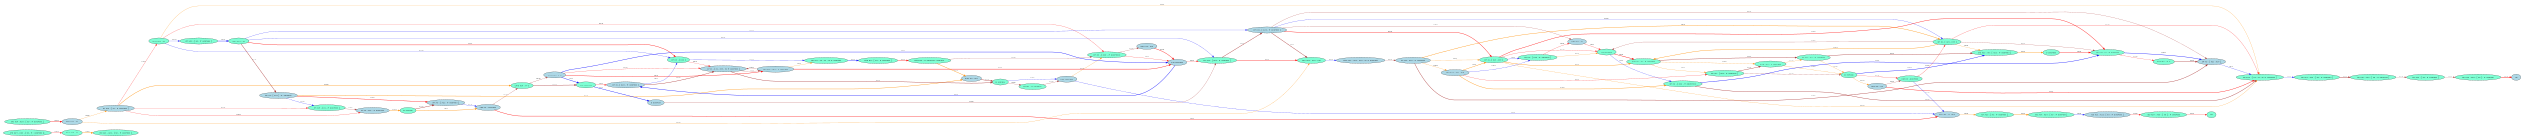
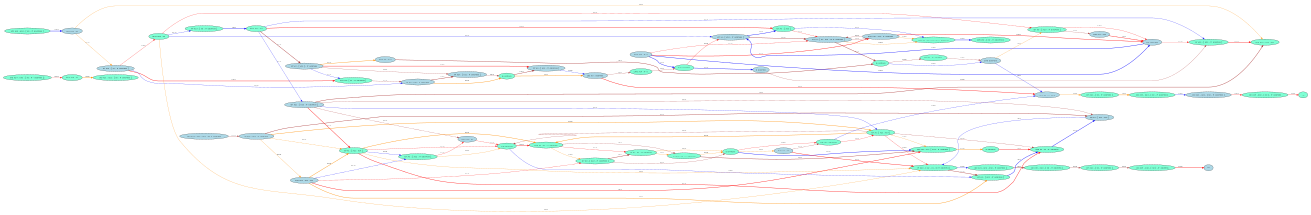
edge "ldr x1 , [ x1 , x19 , lsl # address ]" -> "add x0 , x0 , x1 , lsl # address": added, label "DFG"
edge "ldr x19 , [ x23 , # address ]" -> "ldr x21 , [ x23 , # address ]": removed, label "CFG"
edge "mov x20 , x1" -> "ldr x0 , [ x23 ]": now "mov x20 , x1" -> "ldr x1 , [ x20 , # address ]"
edge "add x2 , x1 , # address" -> "lsl x23 , x2 , # address": style bold -> solid
node "tbnz w0 , # address , address": removed
edge "and x22 , x22 , x19" -> "add x22 , x22 , x22 , lsl # address": removed, label "DFG"
node "mov w0 , # 0": removed
edge "add x2 , x1 , # address" -> "lsl x1 , x2 , # address": color darkorange -> red
node "str xzr , [ x21 , # address ]": added
edge "cmp x19 , # 0" -> "mov x19 , # 0": removed, label "CFG"
edge "ldr x1 , [ x20 , # address ]" -> "ldr x0 , [ x23 ]": style solid -> bold
edge "cmp x19 , # 0" -> "b.gt address": style bold -> solid
edge "ldr x19 , [ x1 , # address ]" -> "cmp x19 , # 0": removed, label "DFG"
edge "ldr x2 , [ x22 , # address ]" -> "str x20 , [ x2 , x1 , lsl # address ]": reversed
edge "ldr x19 , [ x1 , # address ]" -> "str x19 , [ x1 , # address ]": style solid -> bold
edge "ldr x19 , [ x1 , # address ]" -> "lsl x0 , x19 , # address": color red -> blue
edge "stp x19 , x20 , [ sp , # address ]" -> "mov x22 , x2": color red -> blue
edge "add x22 , x21 , x19" -> "stp x23 , x0 , [ x22 , # address ]": added, label "DFG"
